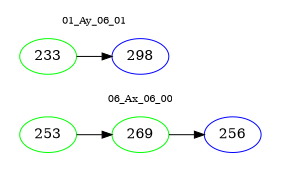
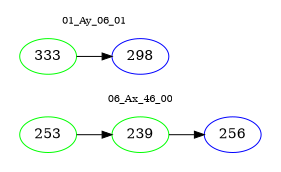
node "233": label "233" -> "333"
cluster "06_Ax_06_00": label "06_Ax_06_00" -> "06_Ax_46_00"
node "269": label "269" -> "239"
